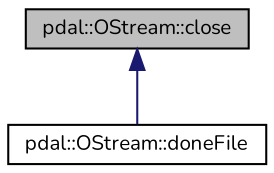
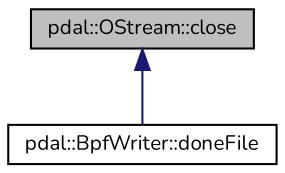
node "pdal::OStream::doneFile": label "pdal::OStream::doneFile" -> "pdal::BpfWriter::doneFile"
